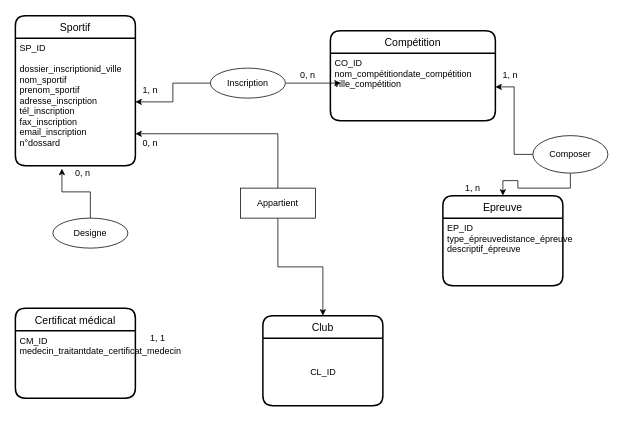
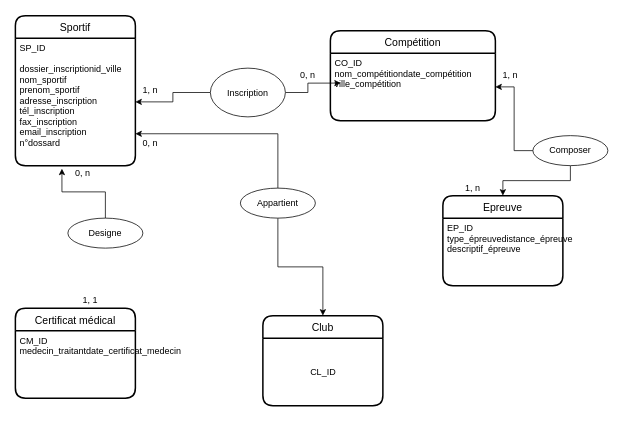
node "Inscription": size 75x30 -> 75x49
node "Composer": size 75x38 -> 75x30
node "Appartient": shape rectangle -> ellipse
node "Designe": moved (90, 233) -> (105, 233)
node "1, 1": moved (158, 338) -> (90, 300)
